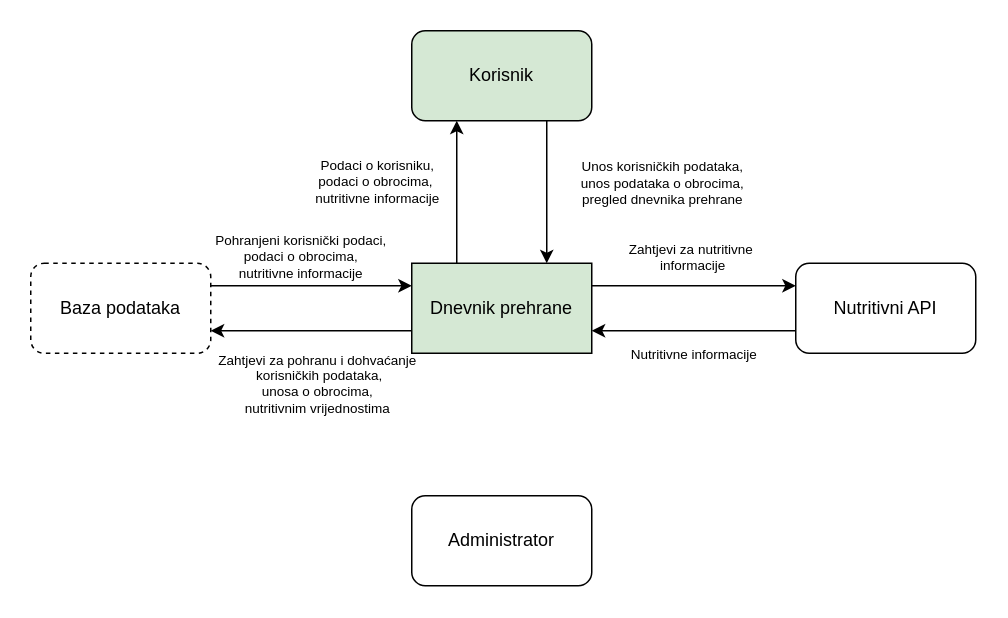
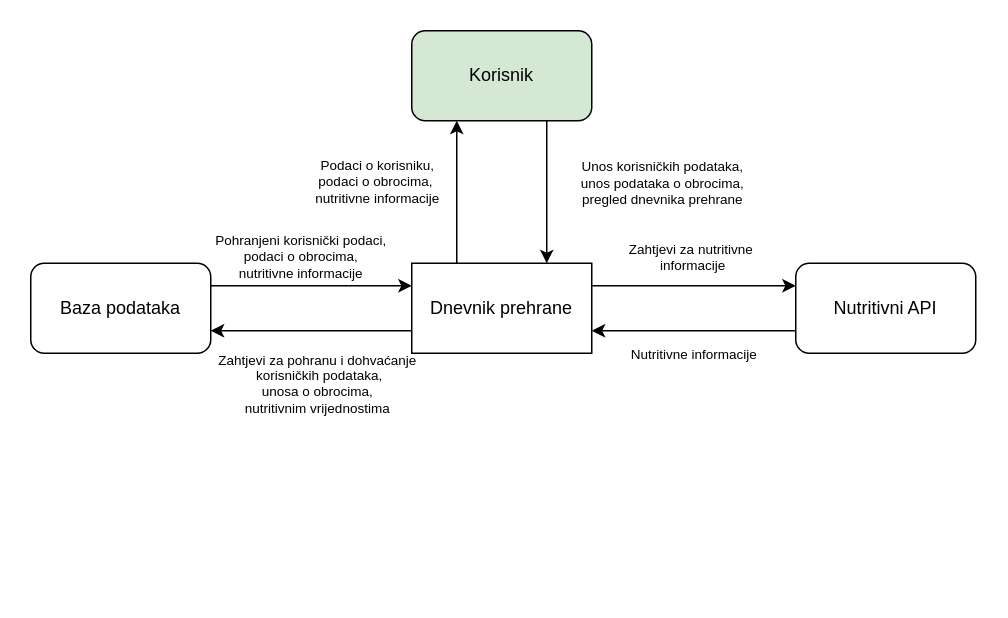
node "Baza podataka": style dashed -> solid
node "Dnevnik prehrane": fillcolor #d5e8d4 -> #ffffff
node "Administrator": removed
